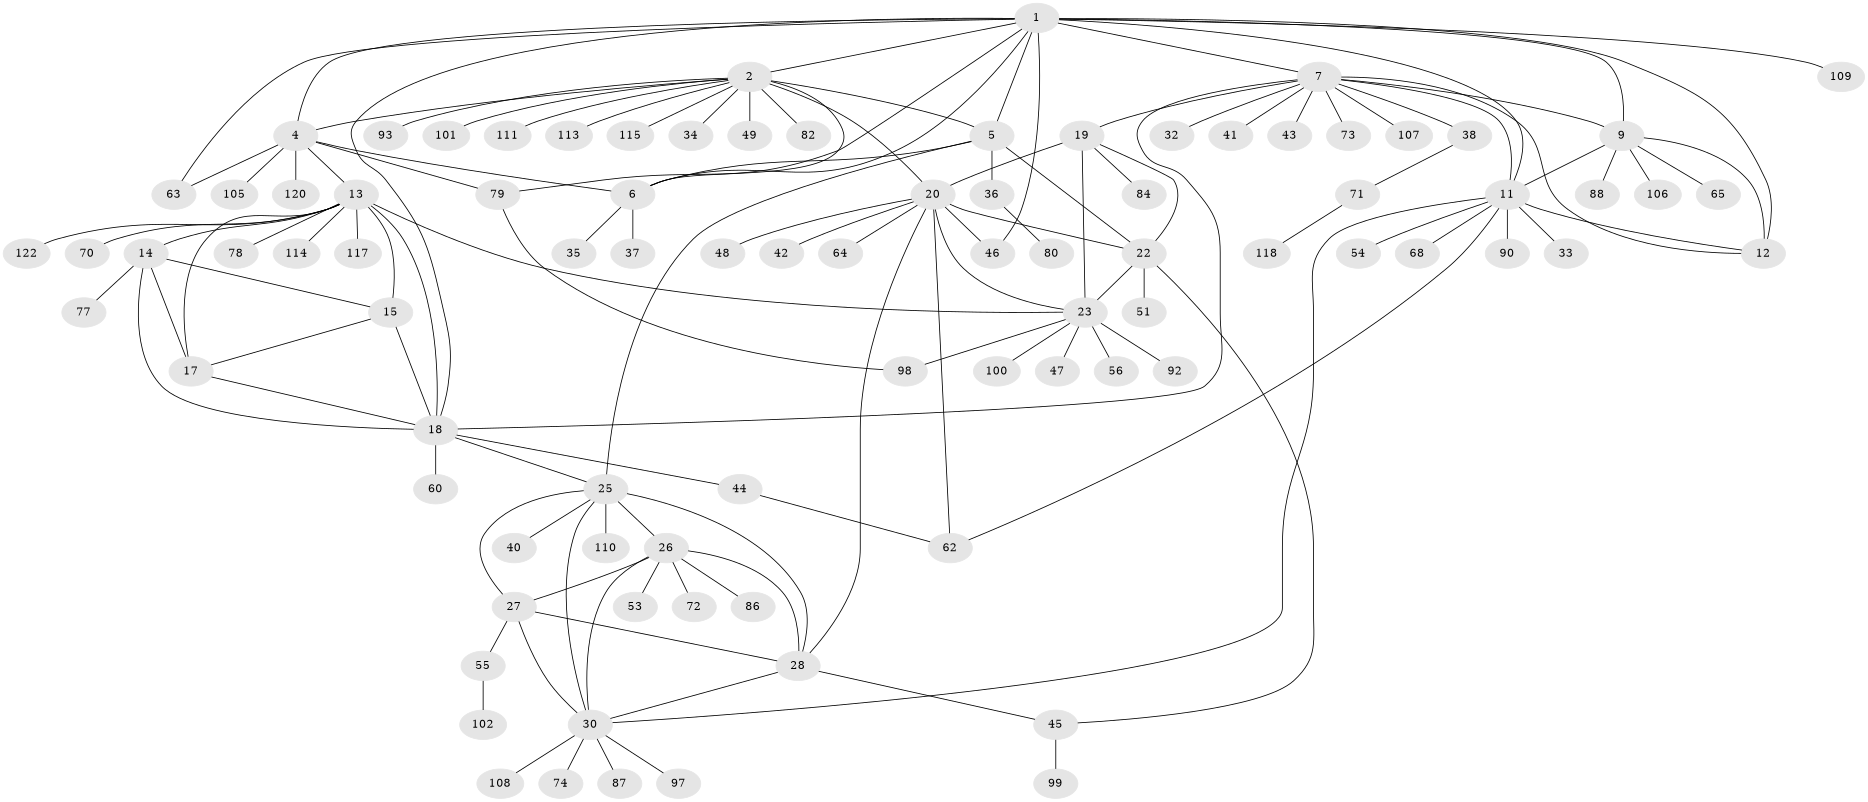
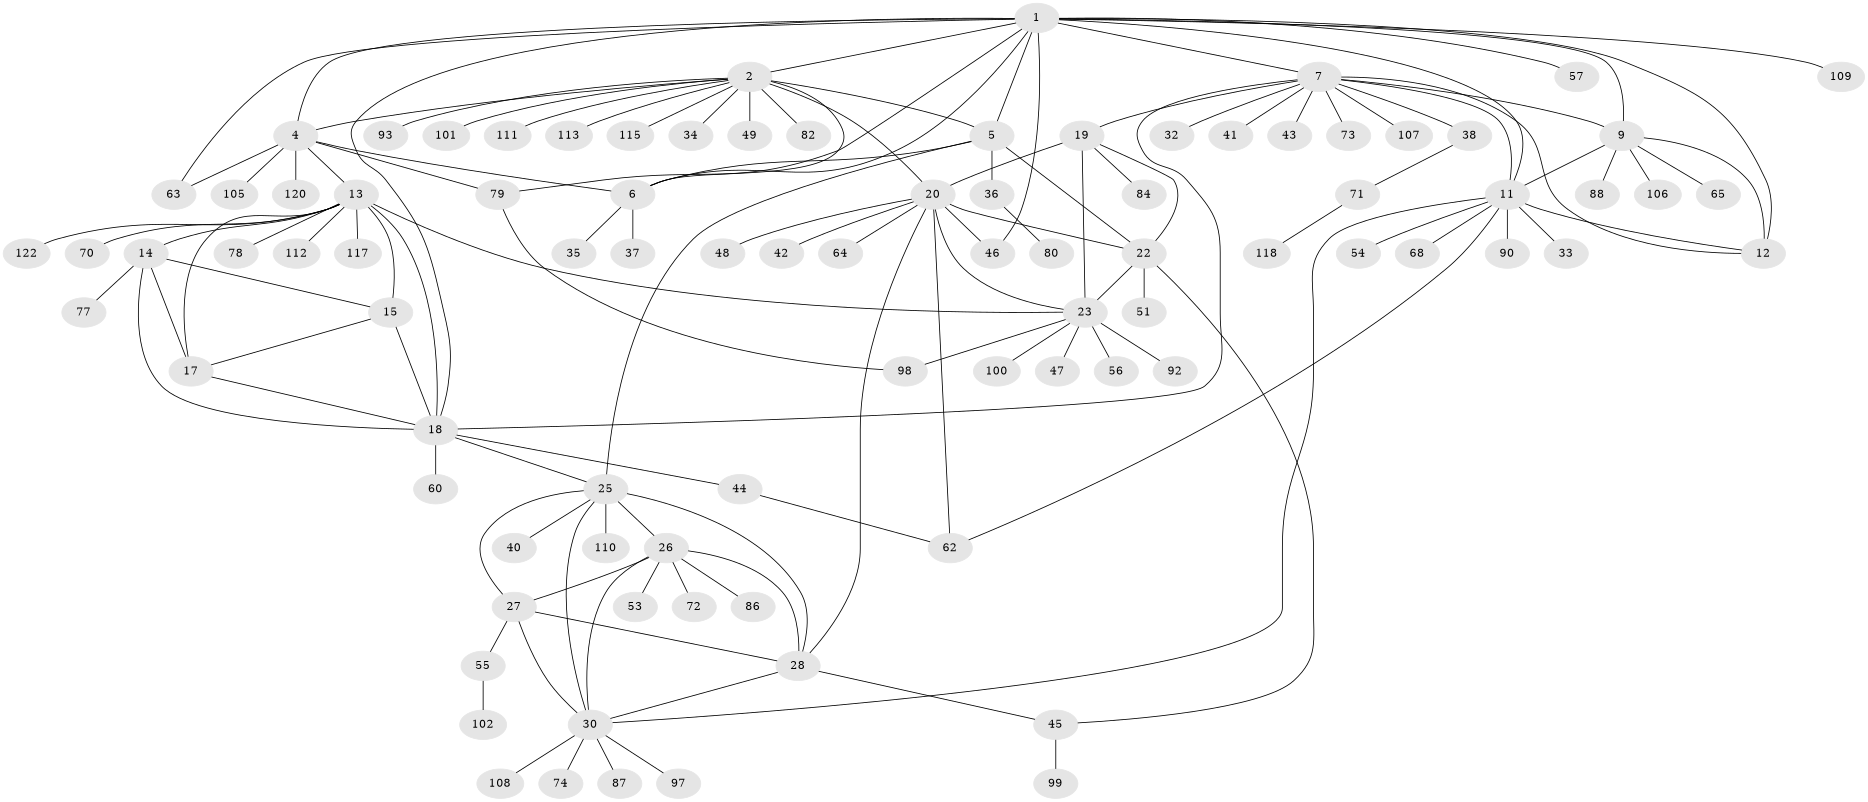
node "57": added
node "114": label "114" -> "112"
